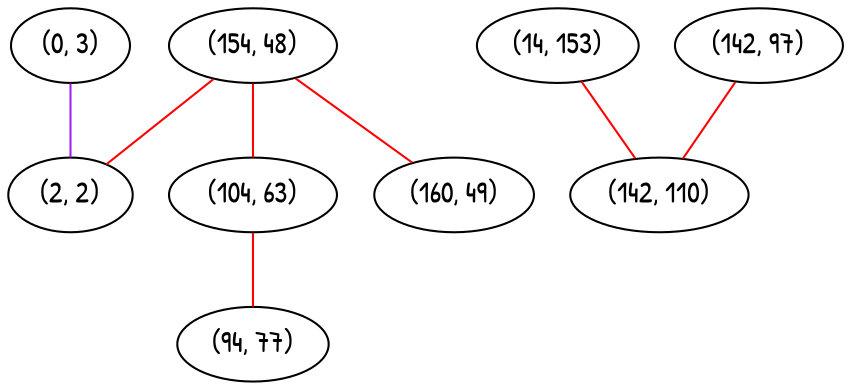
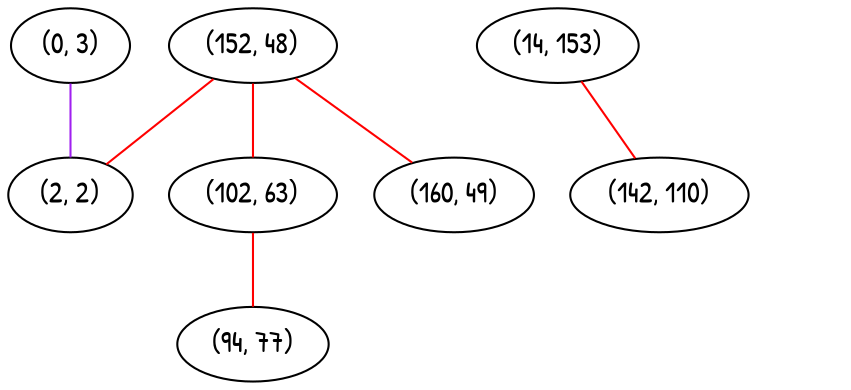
node "(154, 48)": label "(154, 48)" -> "(152, 48)"
node "(142, 97)": removed
node "(104, 63)": label "(104, 63)" -> "(102, 63)"
